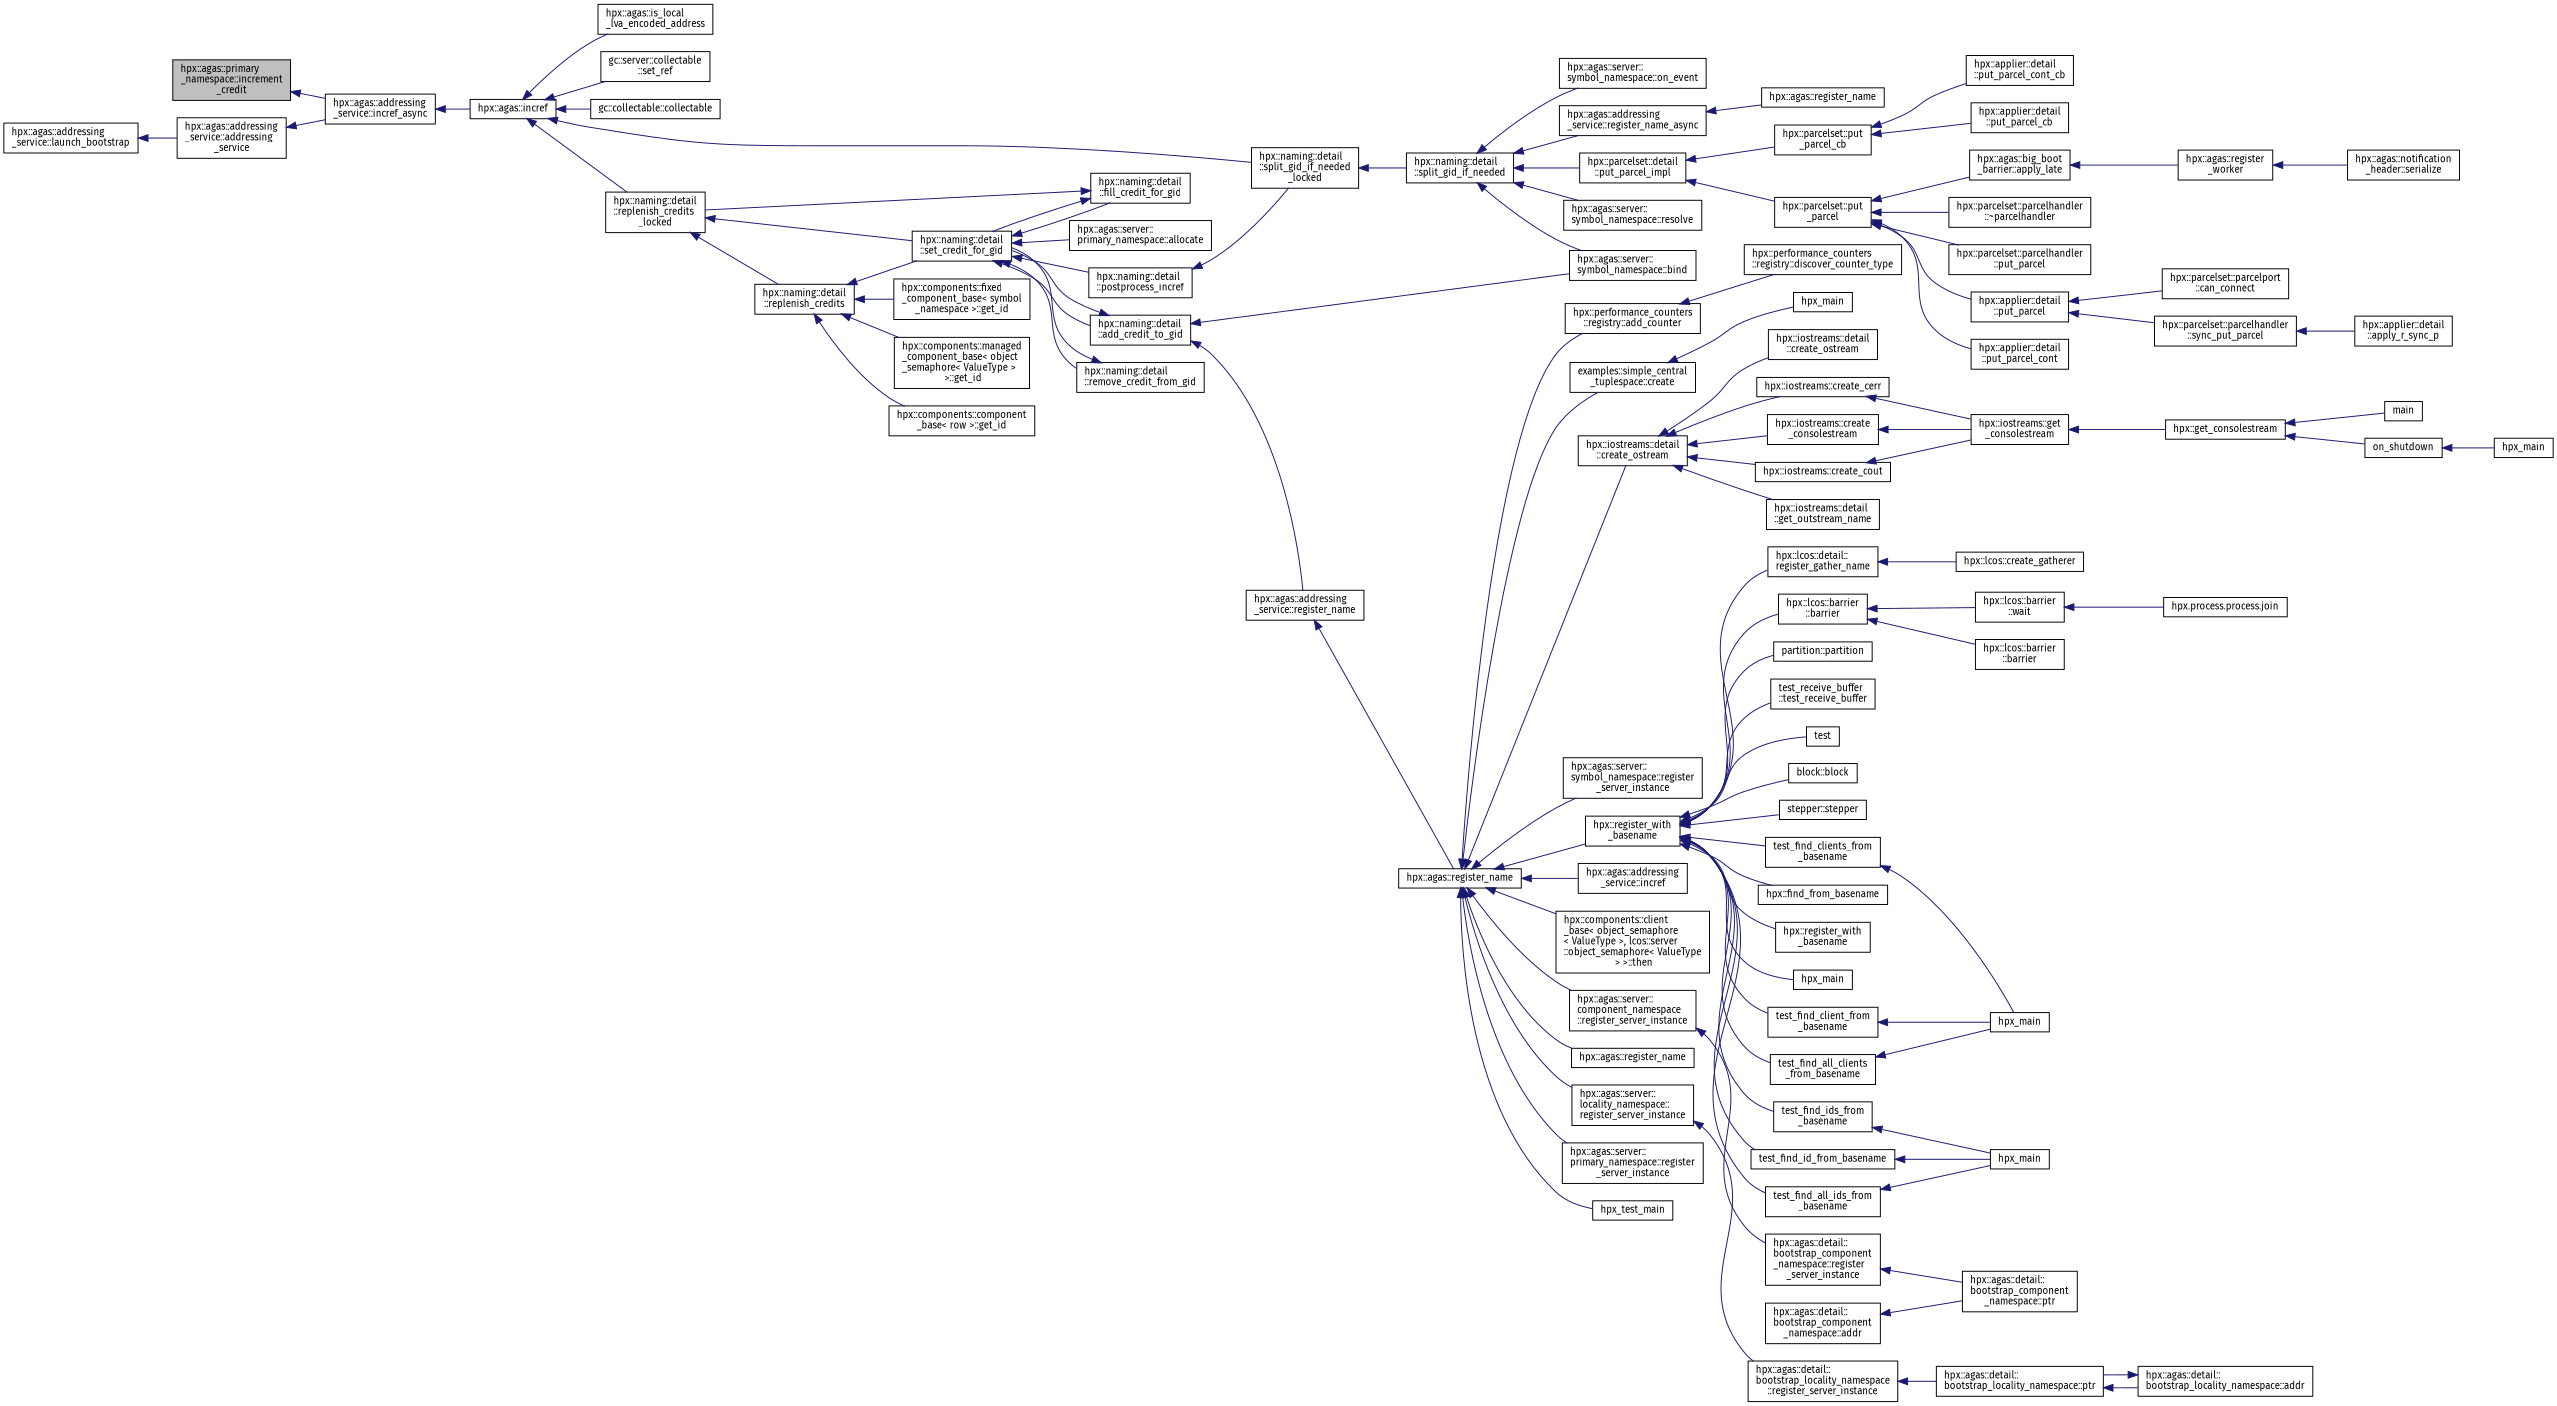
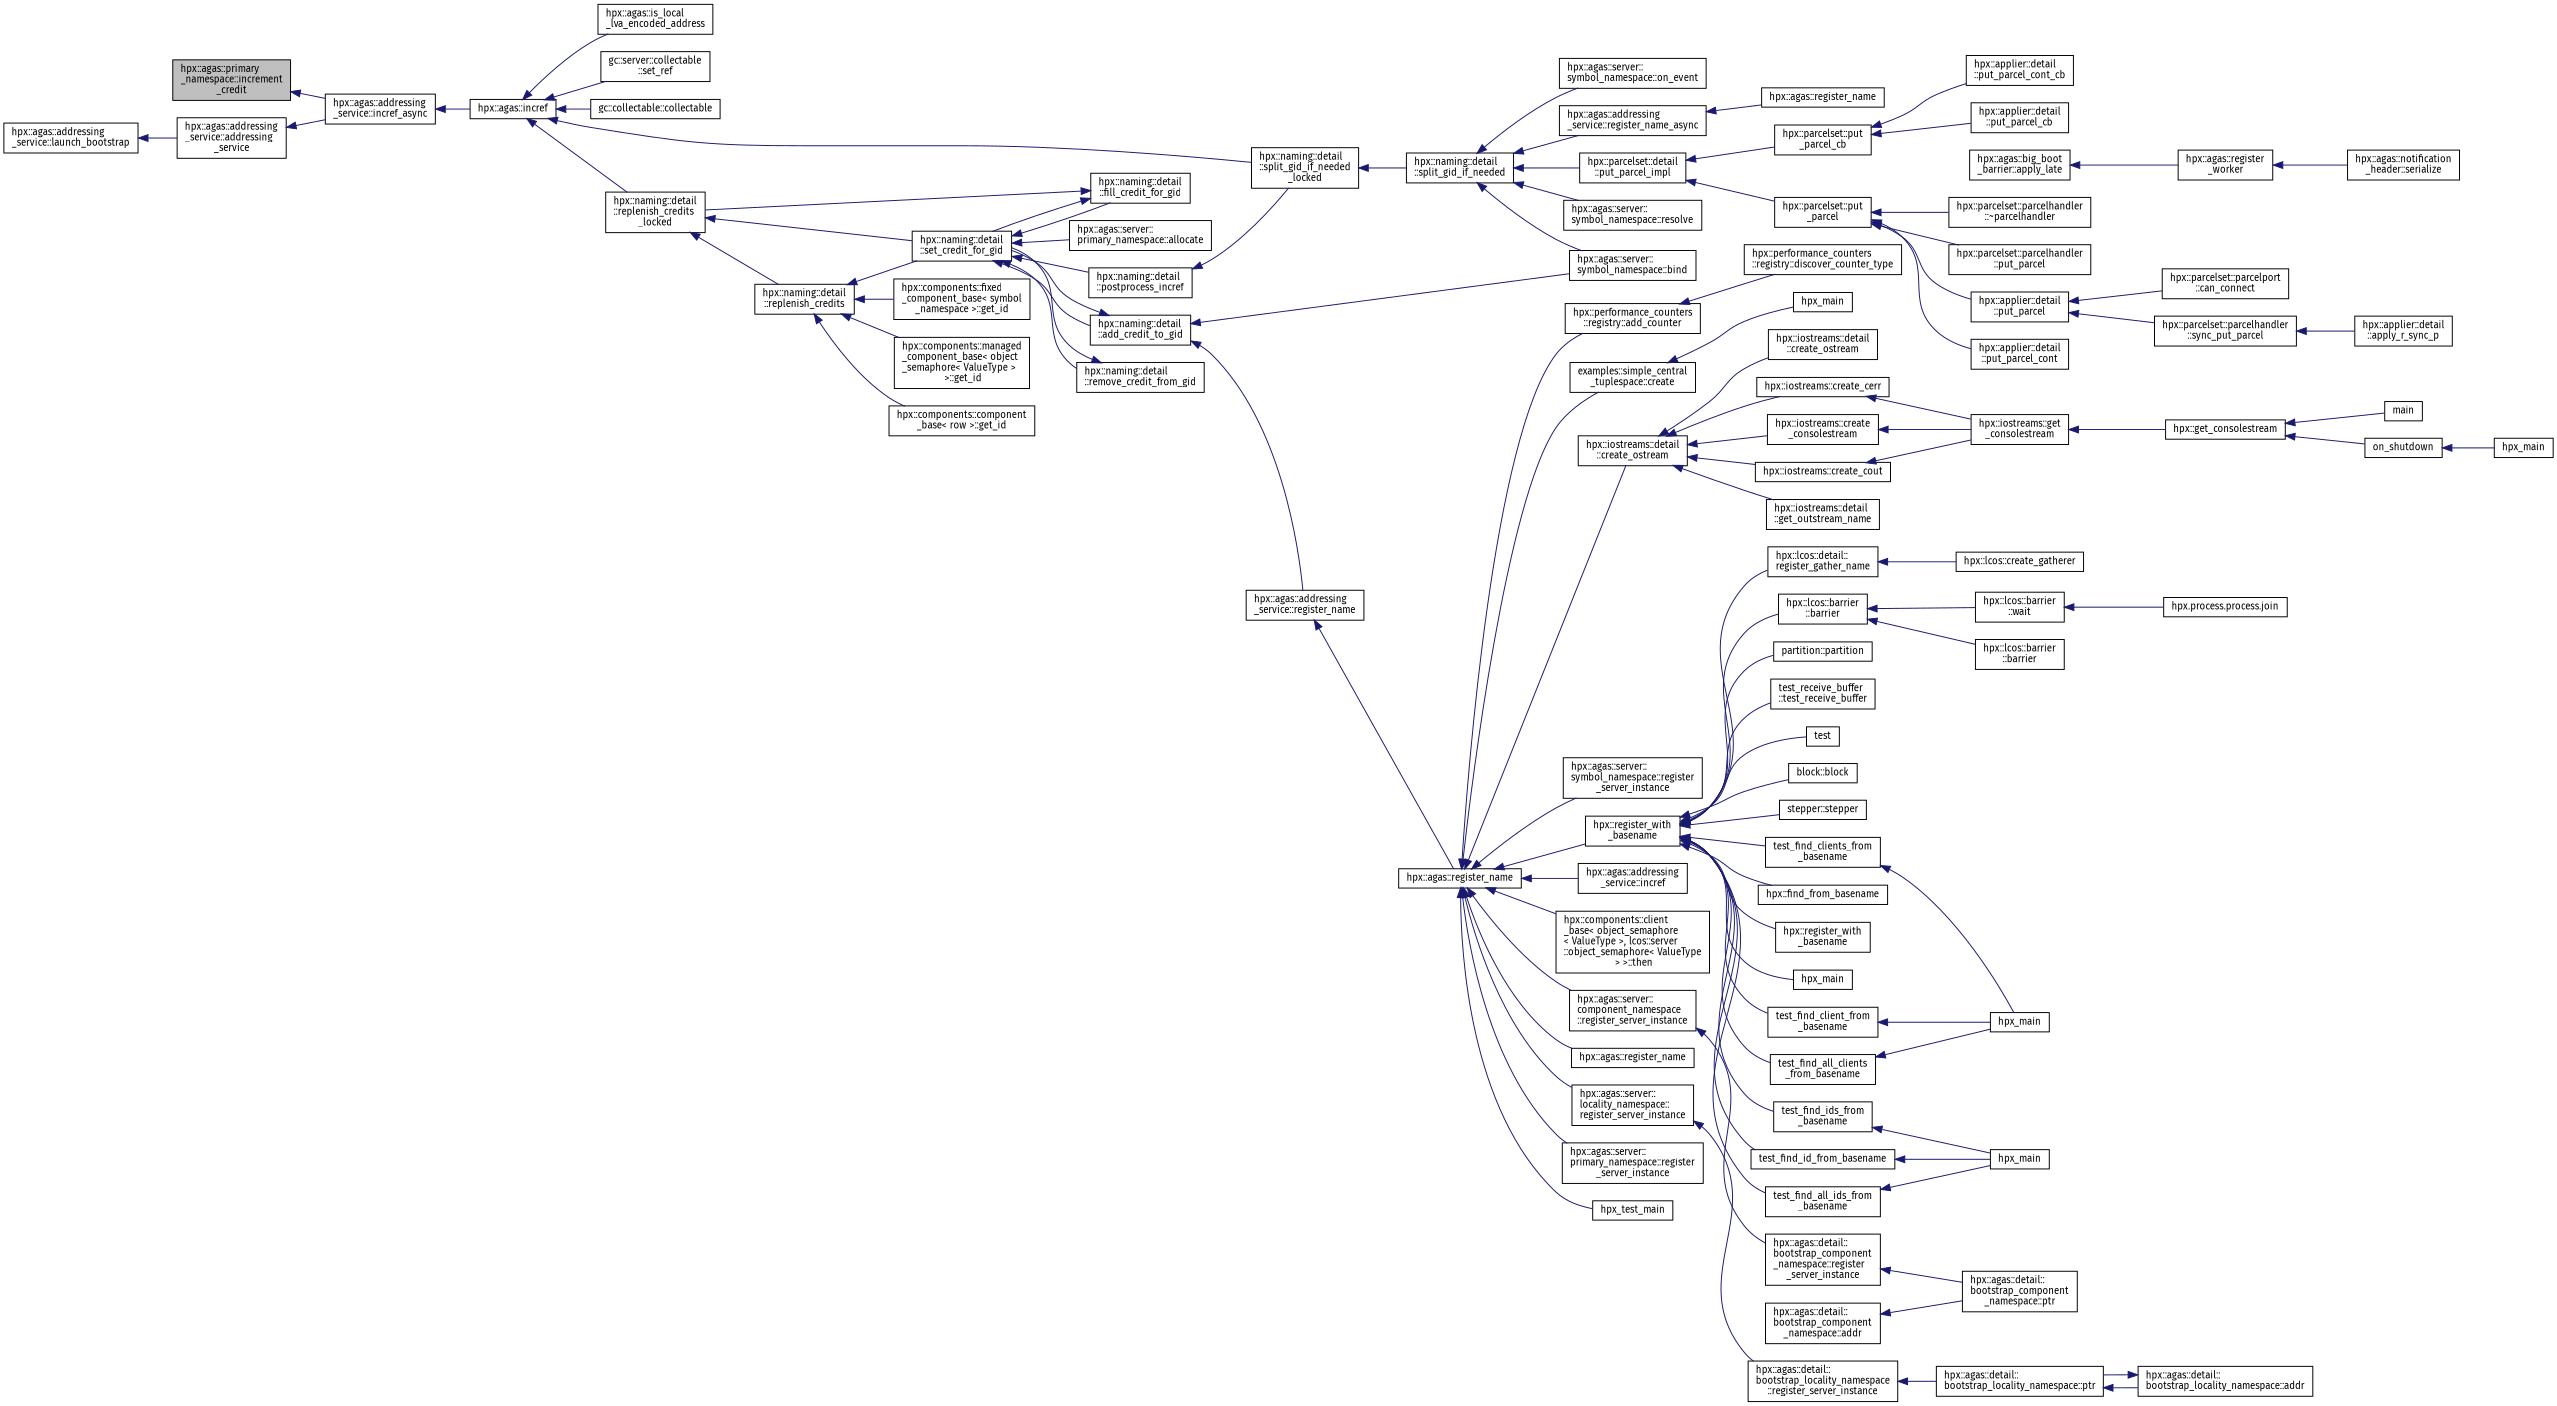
edge "hpx::agas::big_boot _barrier::apply_late" -> "hpx::parcelset::put _parcel": removed
